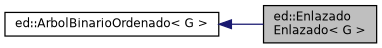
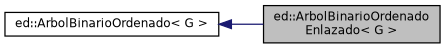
node "ed::Enlazado Enlazado< G >": label "ed::Enlazado Enlazado< G >" -> "ed::ArbolBinarioOrdenado Enlazado< G >"
